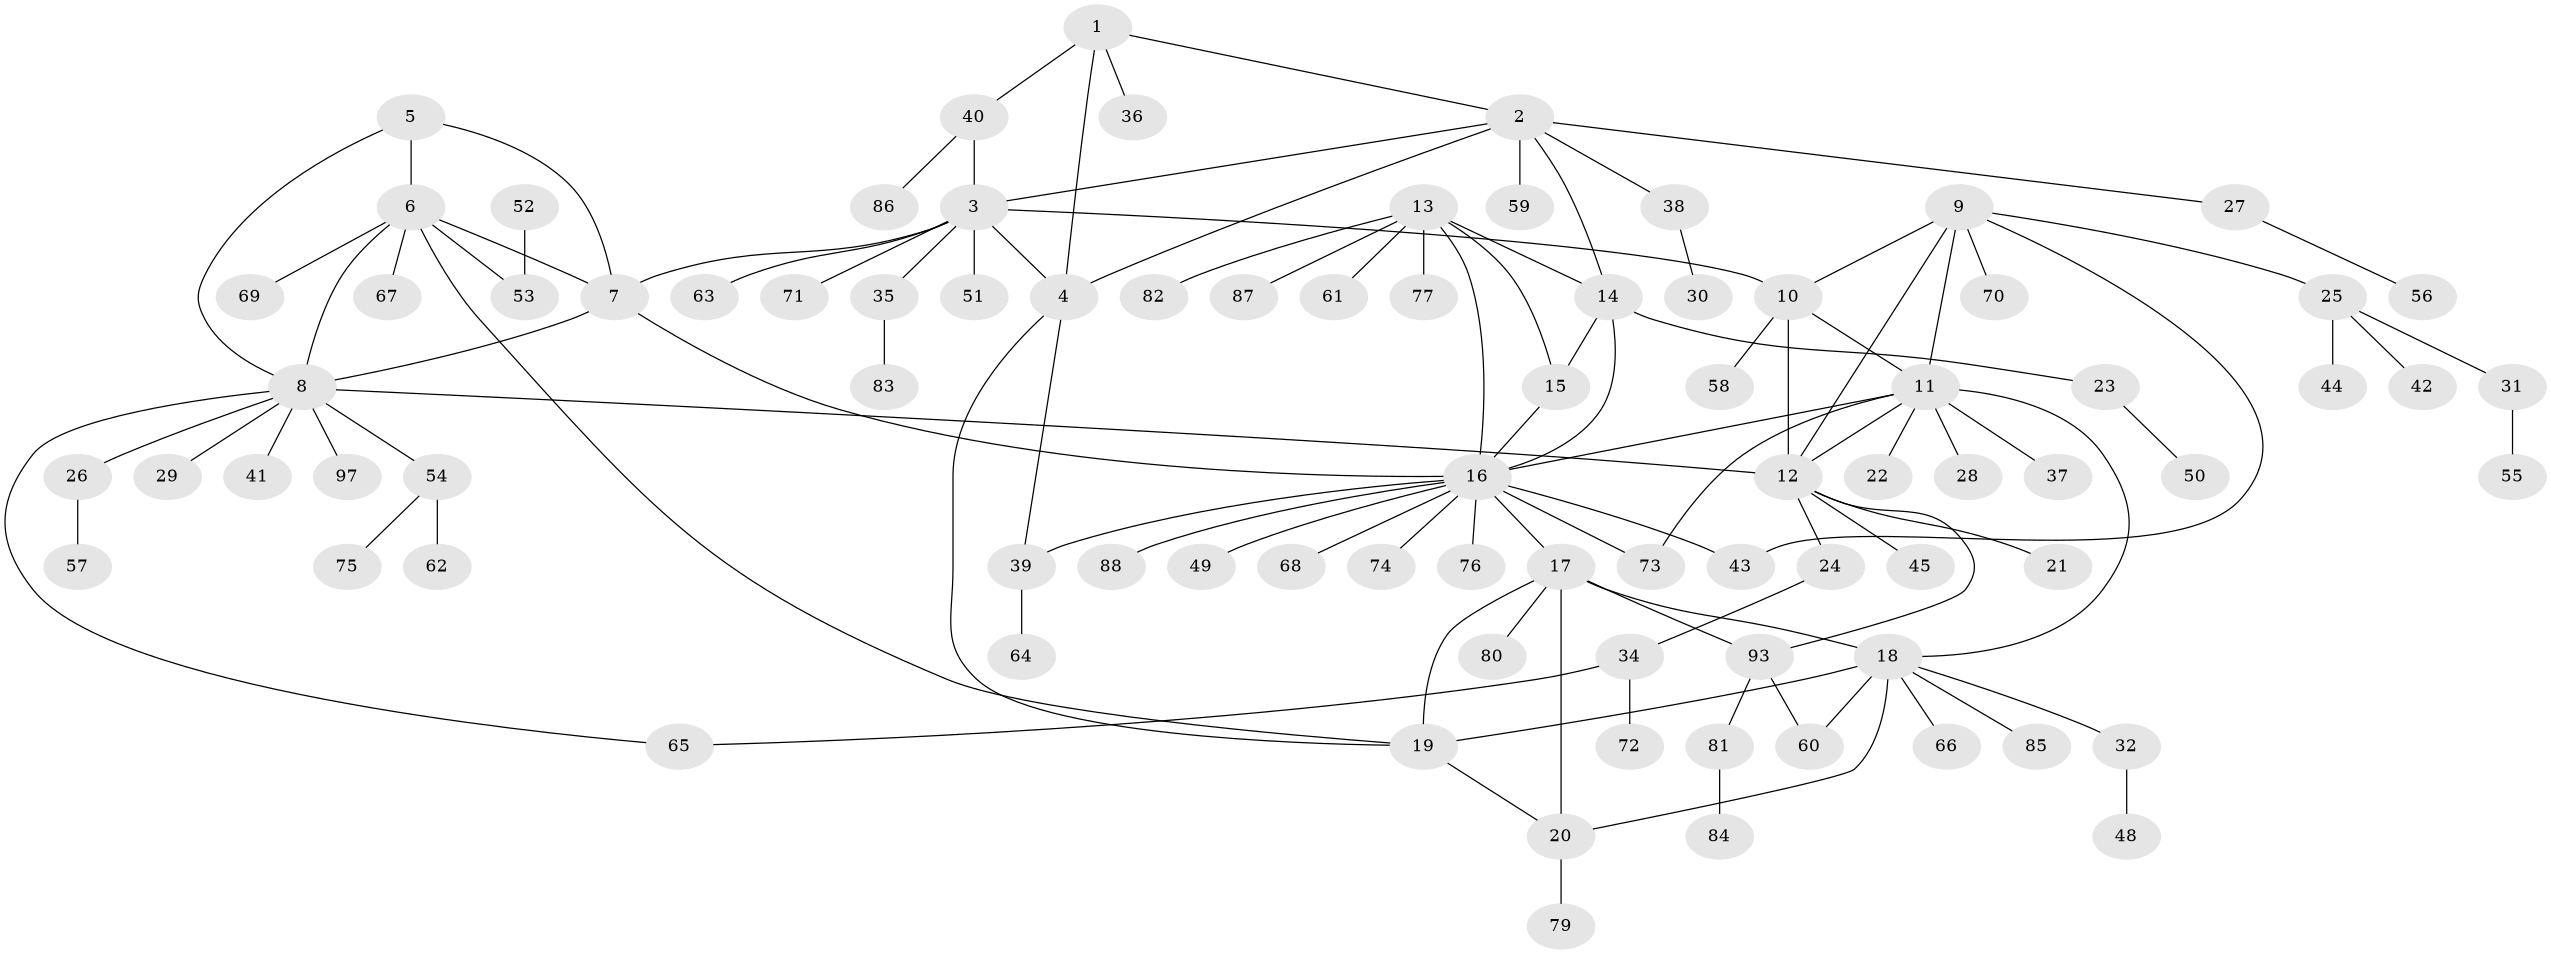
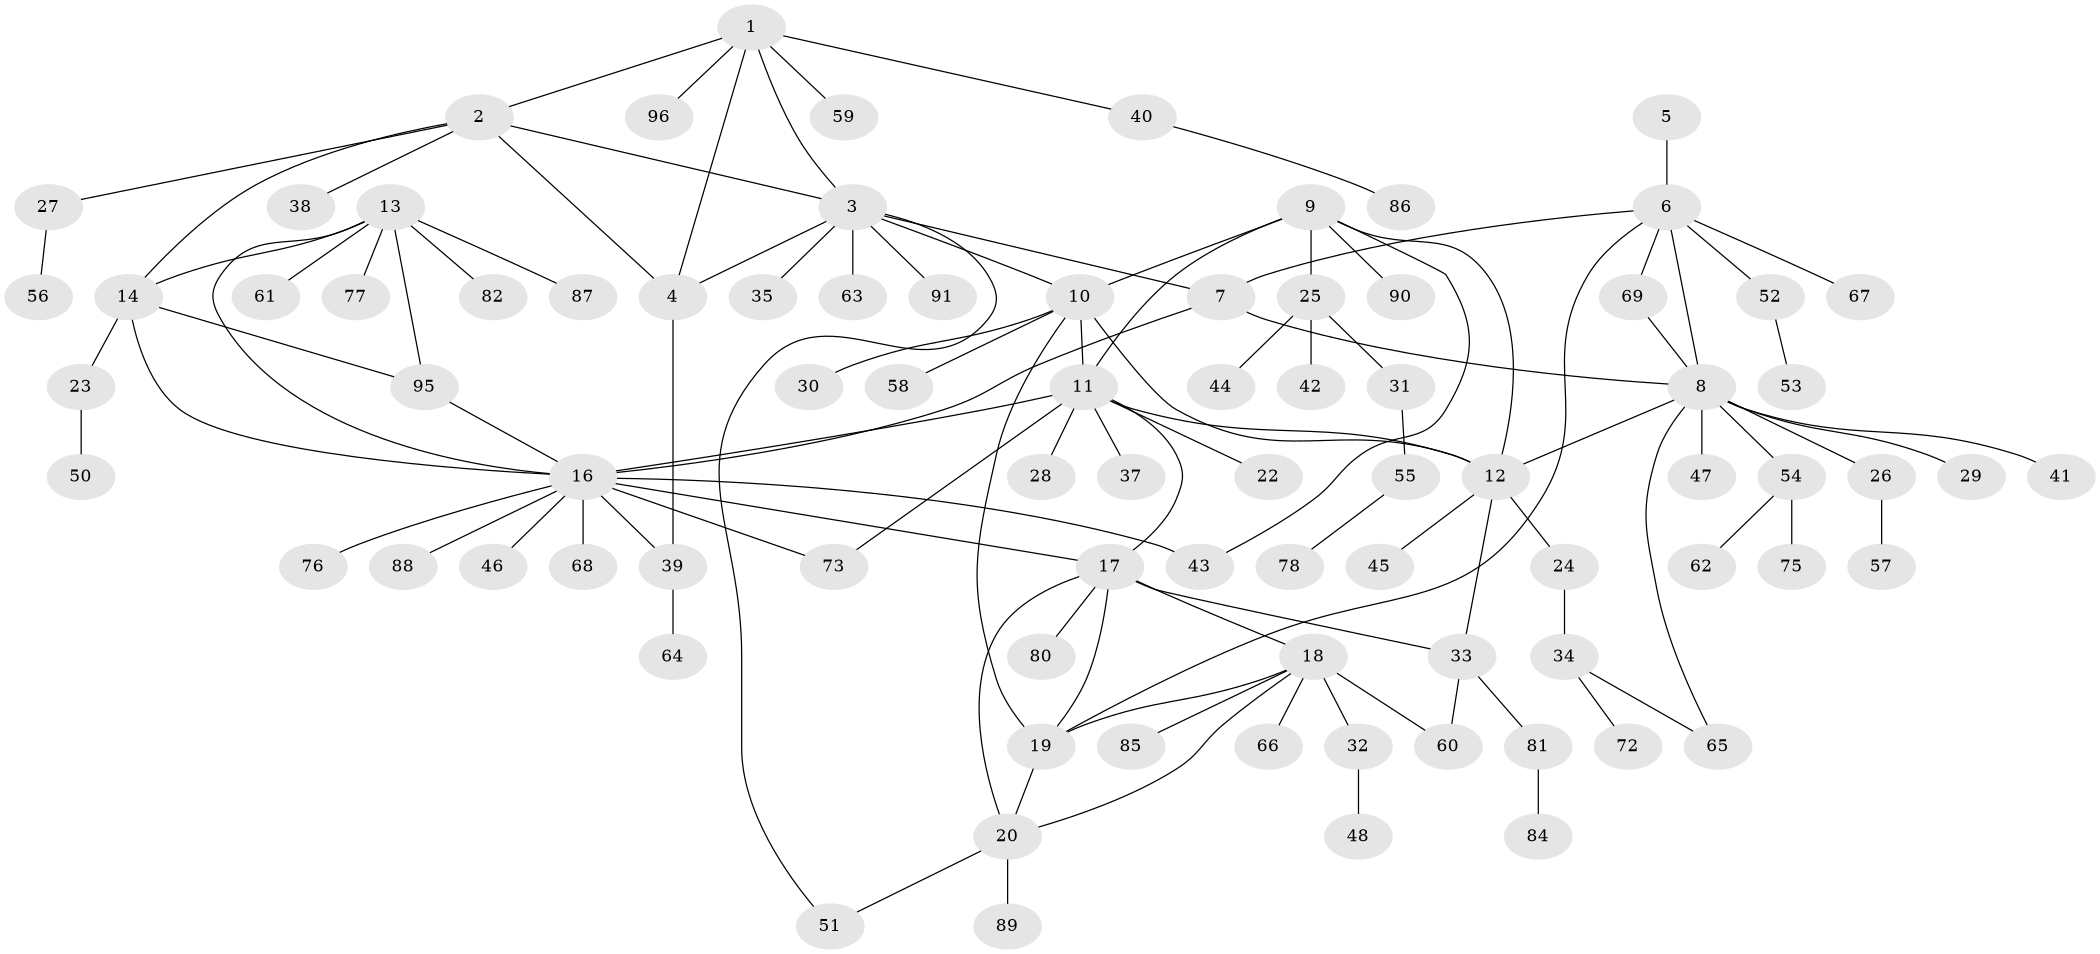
node "36": label "36" -> "96"
edge "40" -- "3": now "1" -- "3"
edge "2" -- "59": now "1" -- "59"
edge "5" -- "7": removed
edge "5" -- "8": now "69" -- "8"
edge "6" -- "53": now "6" -- "52"
edge "38" -- "30": now "10" -- "30"
node "71": label "71" -> "91"
node "70": label "70" -> "90"
node "83": removed
node "15": label "15" -> "95"
node "97": label "97" -> "47"
edge "11" -- "18": now "11" -- "17"
node "49": label "49" -> "46"
node "78": added
node "74": removed
node "21": removed
node "93": label "93" -> "33"
edge "4" -- "19": now "10" -- "19"
edge "20" -- "51": added
node "79": label "79" -> "89"
